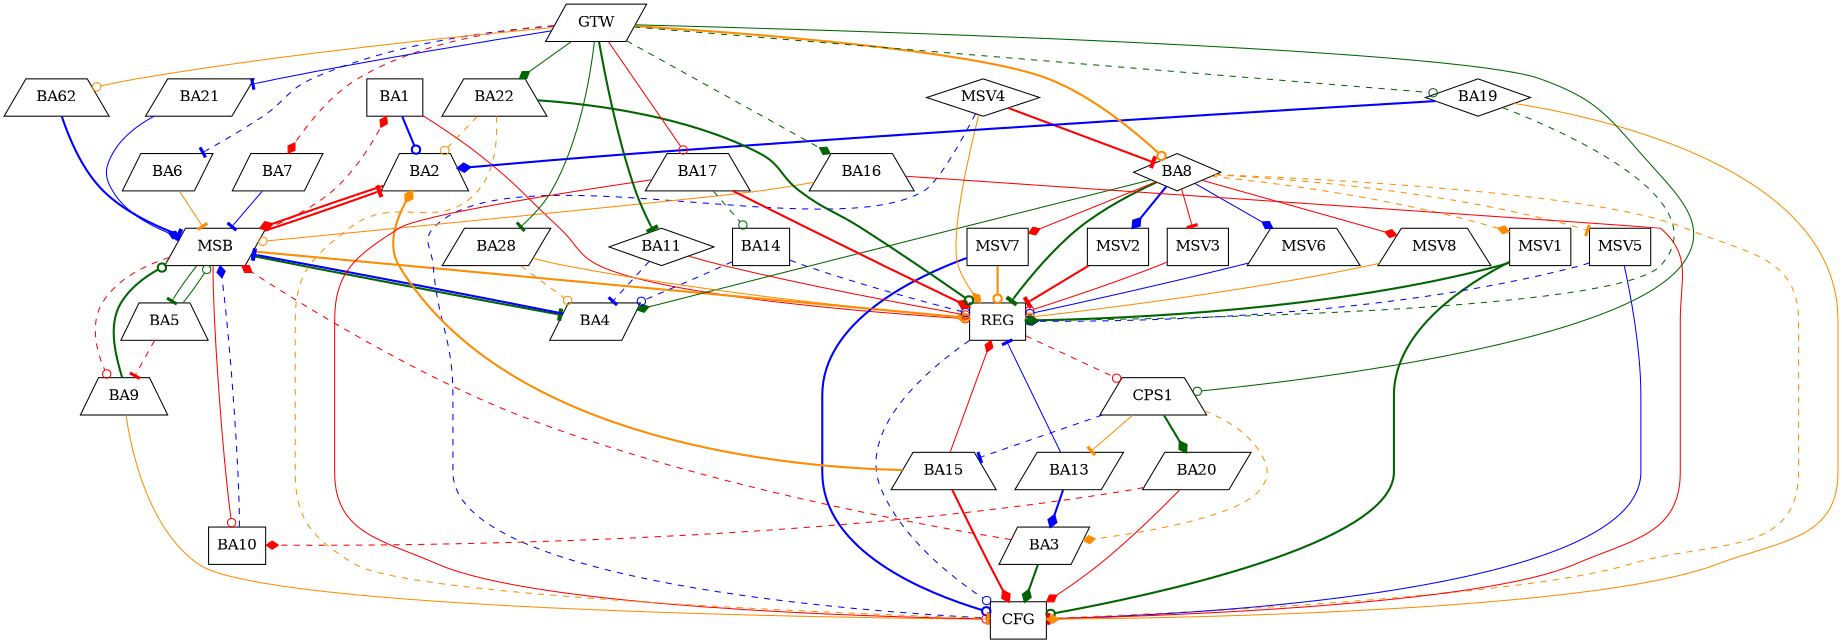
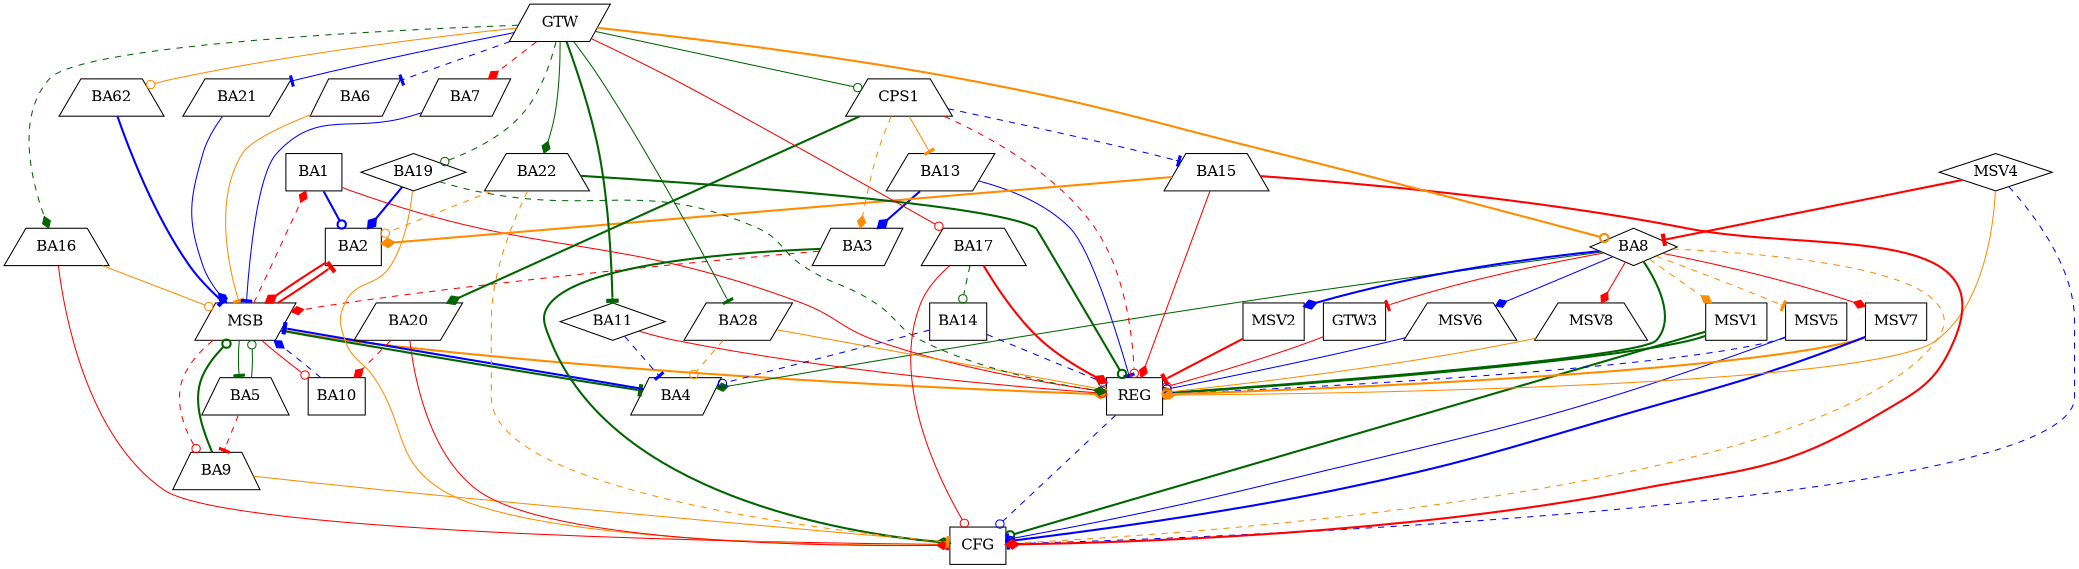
node "BA2": shape trapezium -> box
node "MSV3": label "MSV3" -> "GTW3"
edge "REG" -> "CPS1": reversed
